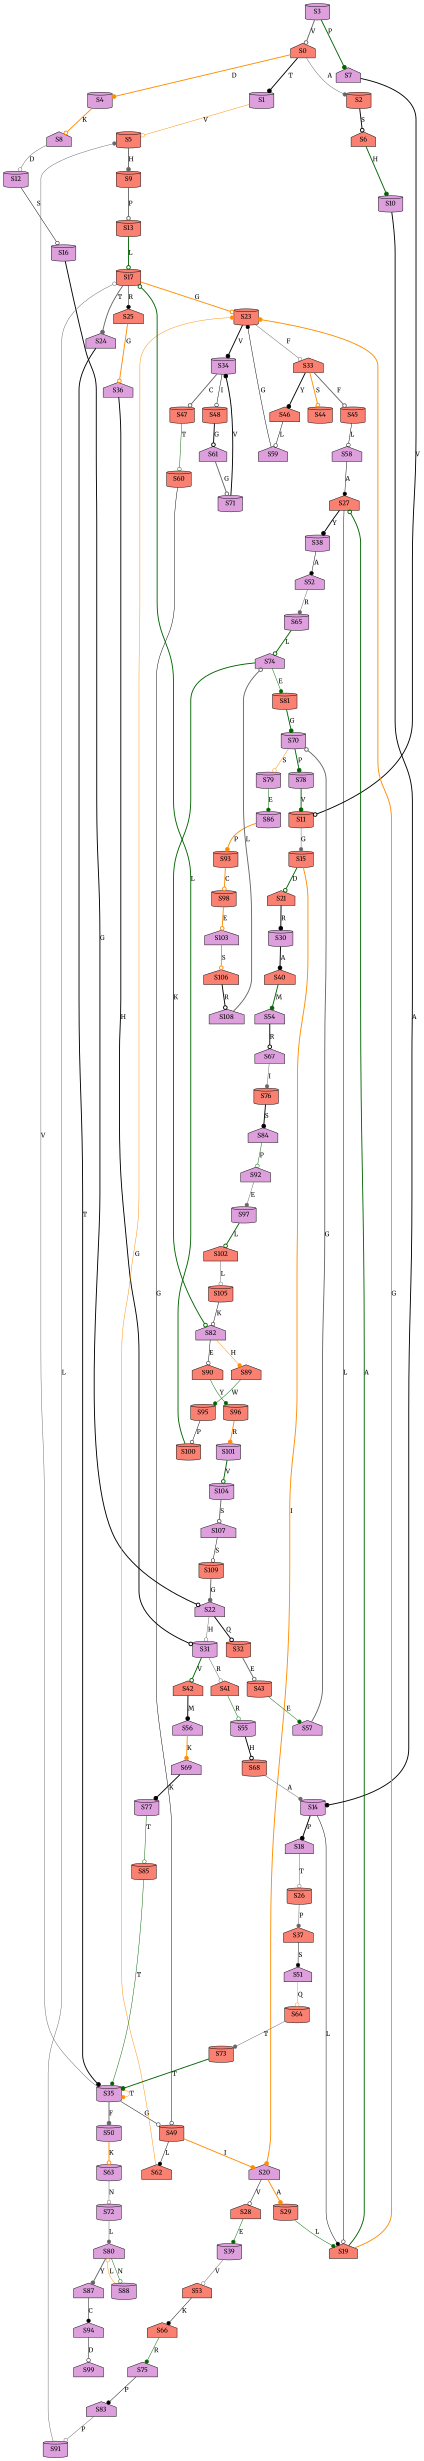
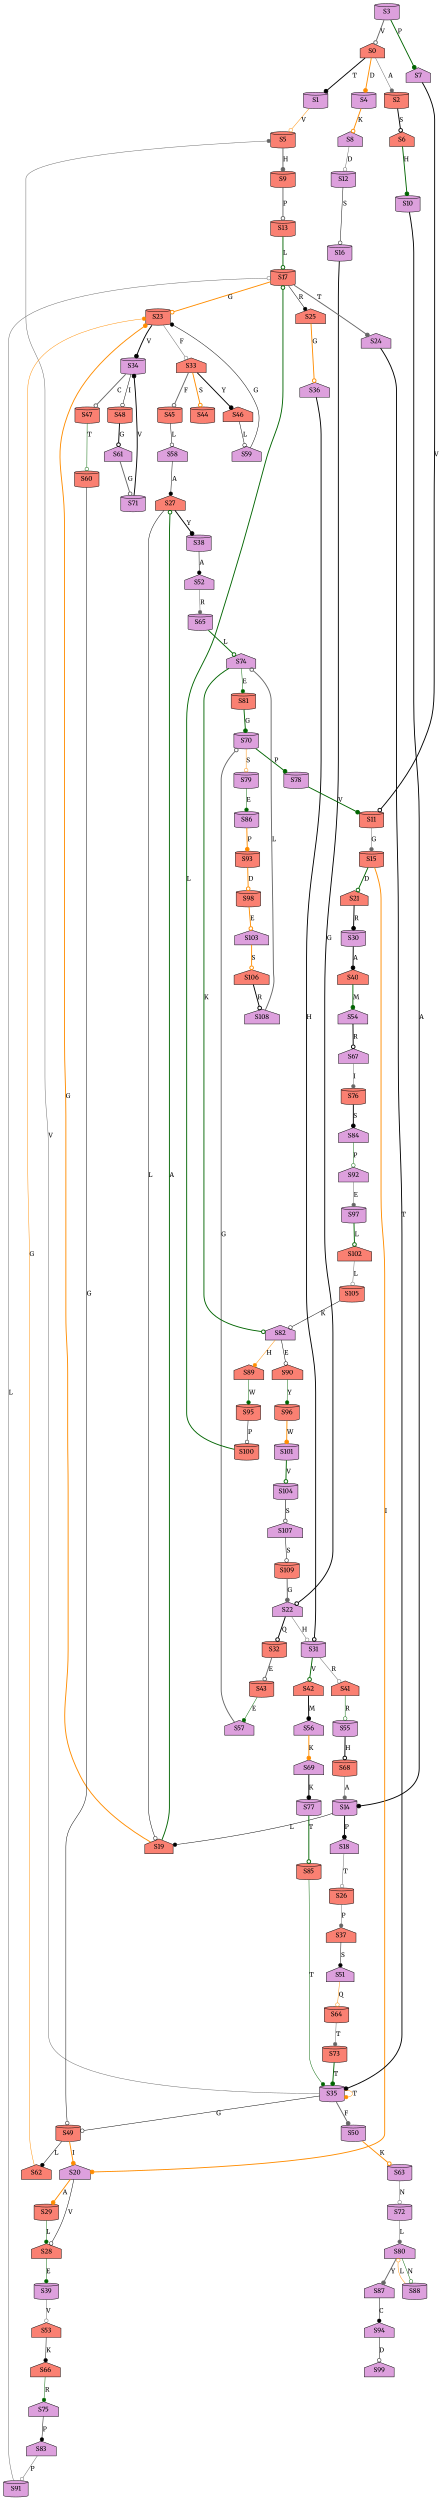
edge "S93" -> "S98": label "C" -> "D"
edge "S96" -> "S101": label "R" -> "W"
edge "S77" -> "S85": style solid -> bold
edge "S29" -> "S19": now "S29" -> "S28"
